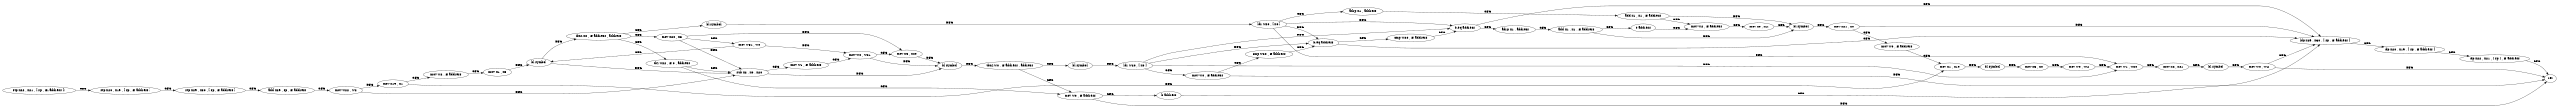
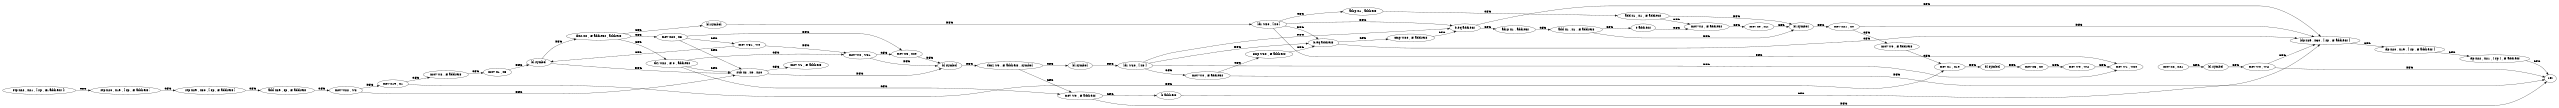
edge "mov x20 , x3" -> "sub x2 , x0 , x20": label "DFG" -> "CFG"
edge "mov w1 , # address" -> "mov w0 , w21": now "tbz w22 , # 0 , address" -> "mov w0 , w21"
node "tbnz w0 , # address , address": label "tbnz w0 , # address , address" -> "tbnz w0 , # address , symbol"
edge "mov w1 , w20" -> "mov x2 , x21": removed, label "CFG"
